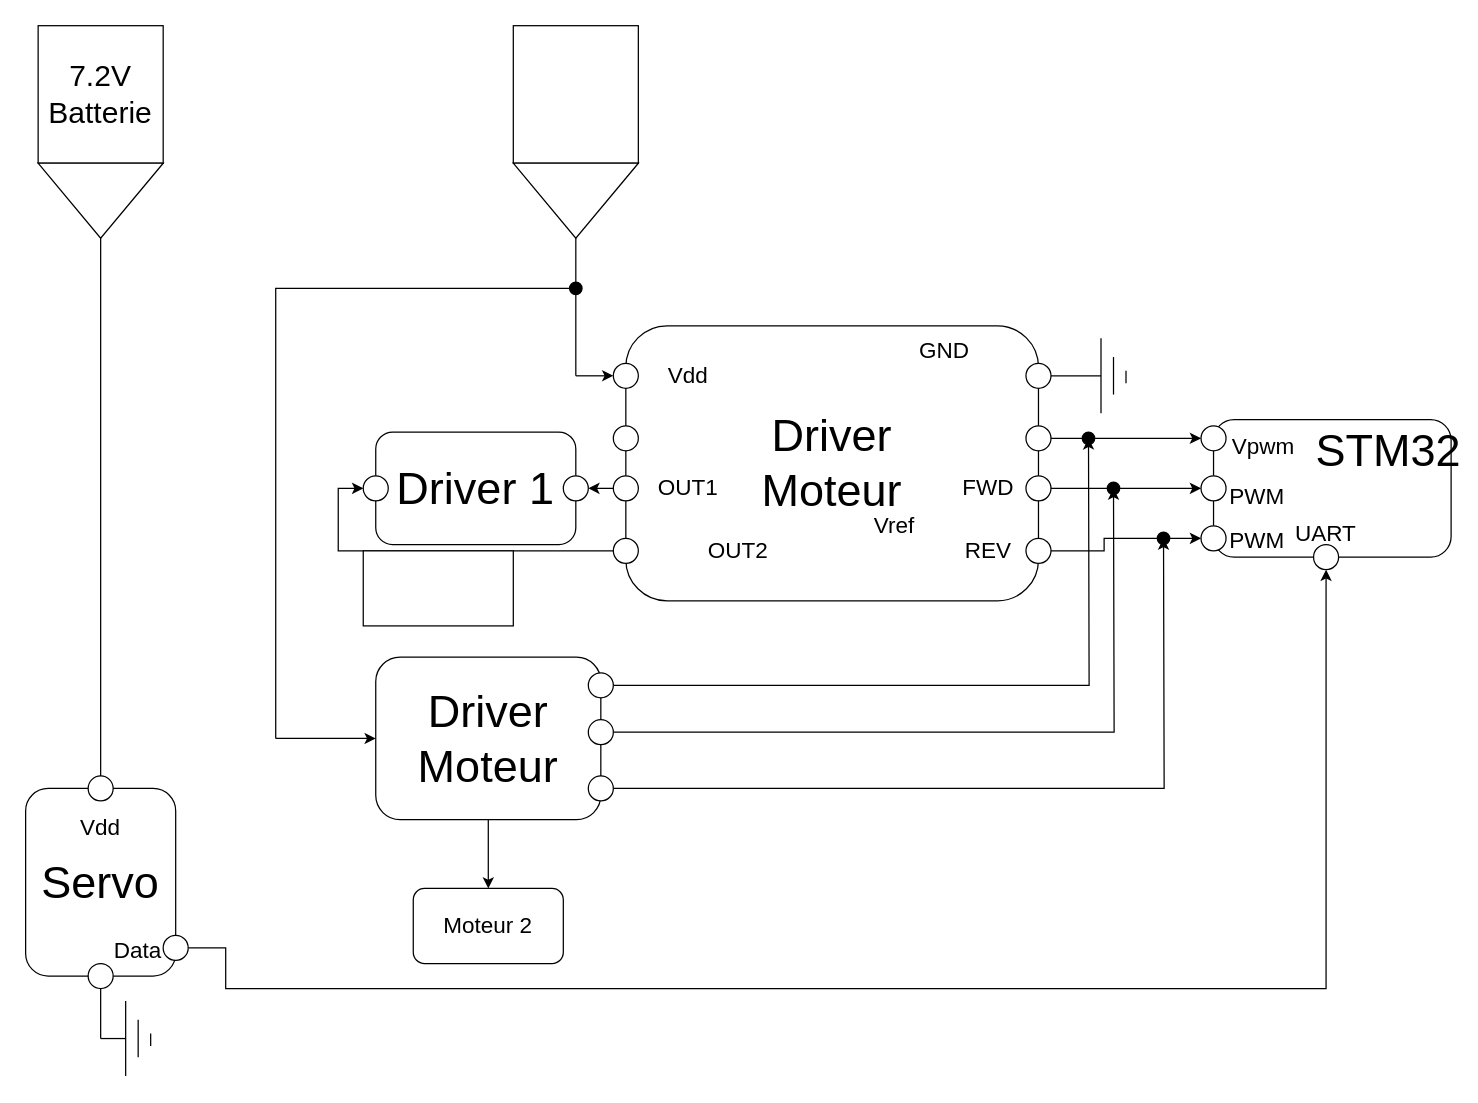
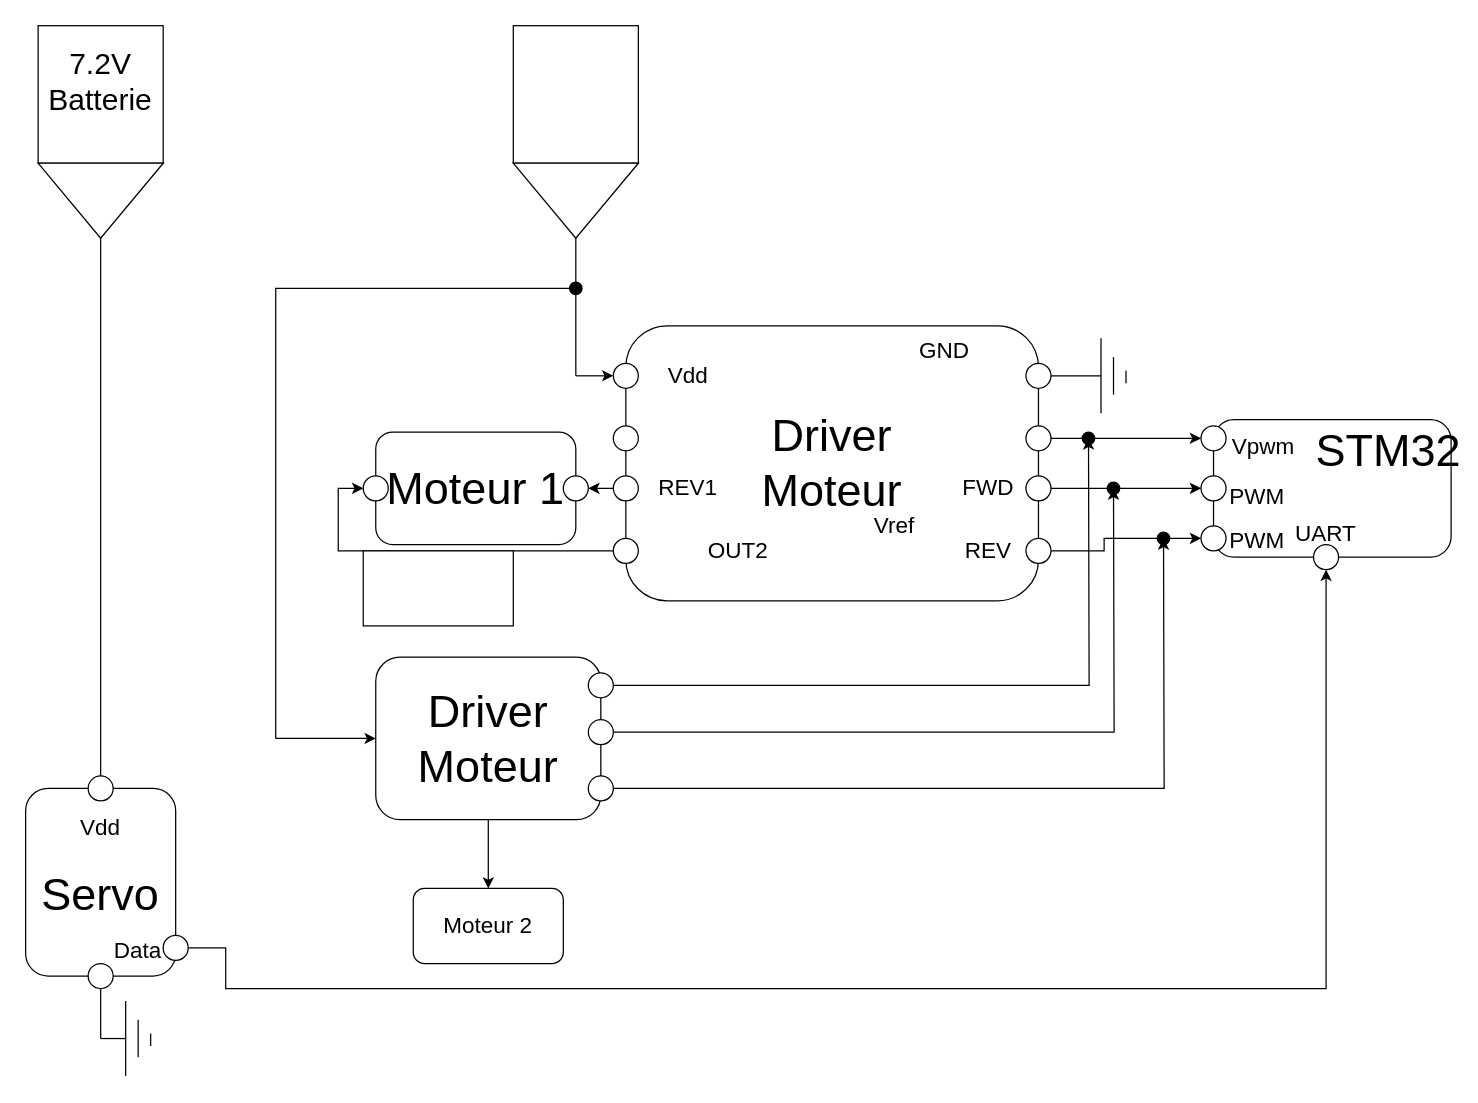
node "7.2V Batterie": moved (101, 94) -> (101, 82)
node "Driver 1": label "Driver 1" -> "Moteur 1"
node "OUT1": label "OUT1" -> "REV1"
node "Servo": moved (101, 882) -> (101, 894)
